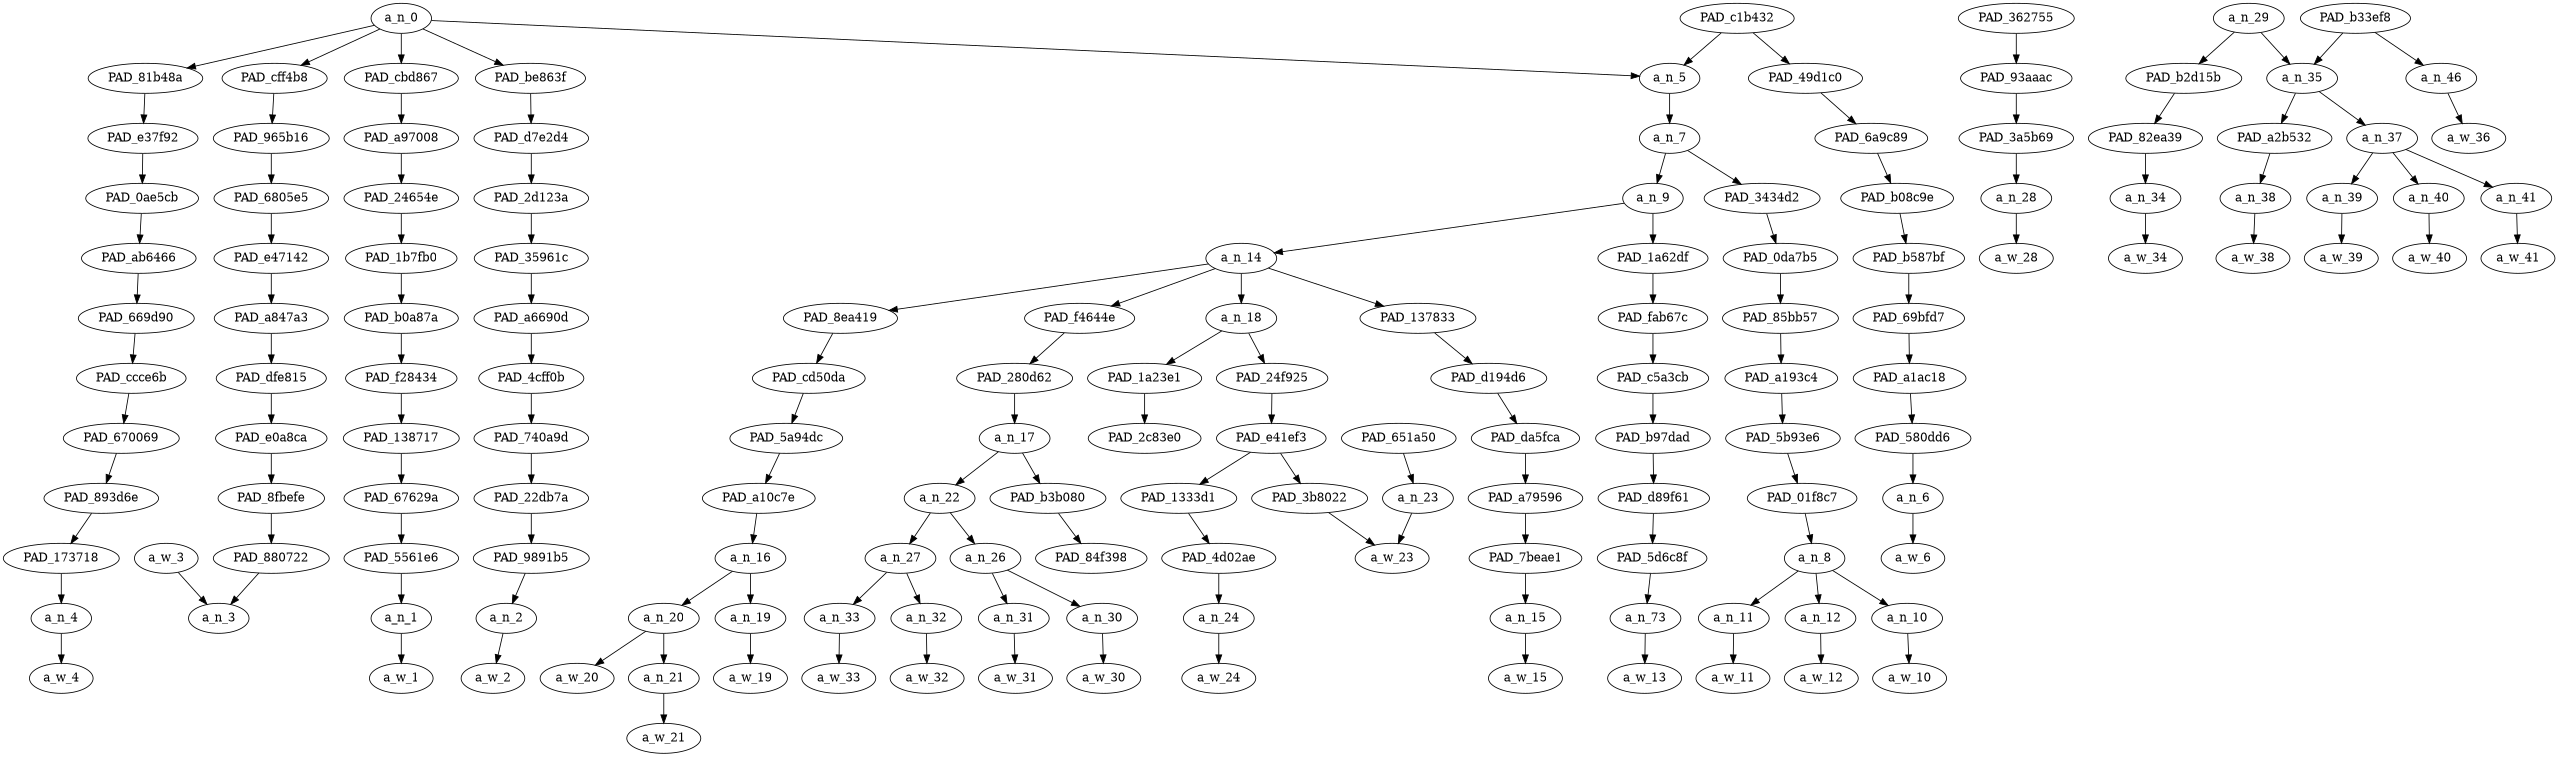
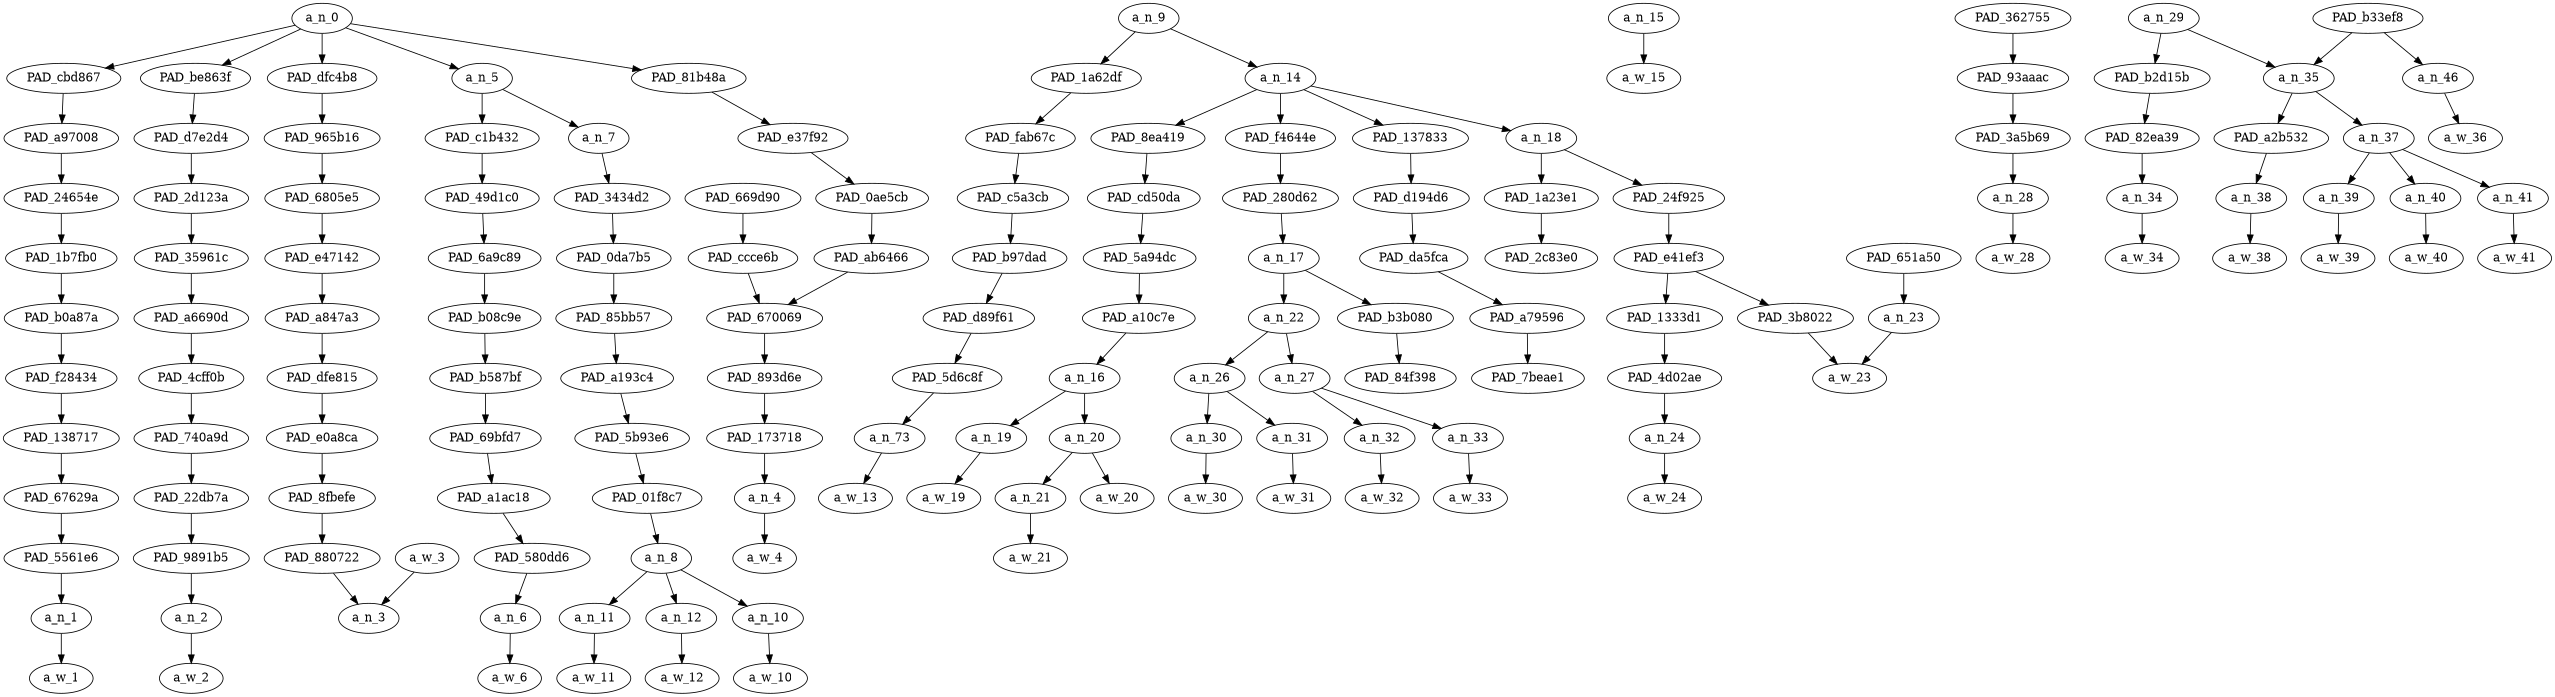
edge "PAD_c1b432" -> "a_n_5": reversed
node "PAD_cff4b8": label "PAD_cff4b8" -> "PAD_dfc4b8"
edge "a_n_7" -> "a_n_9": removed
edge "PAD_ab6466" -> "PAD_669d90": now "PAD_ab6466" -> "PAD_670069"
edge "PAD_7beae1" -> "a_n_15": removed
